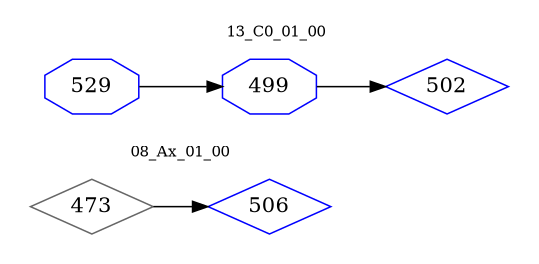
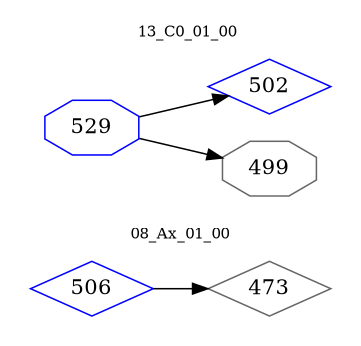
node "499": color blue -> gray40
edge "499" -> "502": now "529" -> "502"
edge "473" -> "506": reversed
